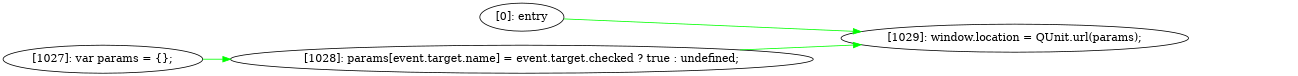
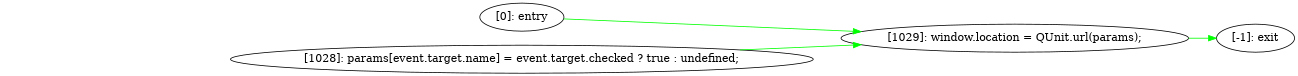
node "[-1]: exit": added
node "[1027]: var params = {};": removed
